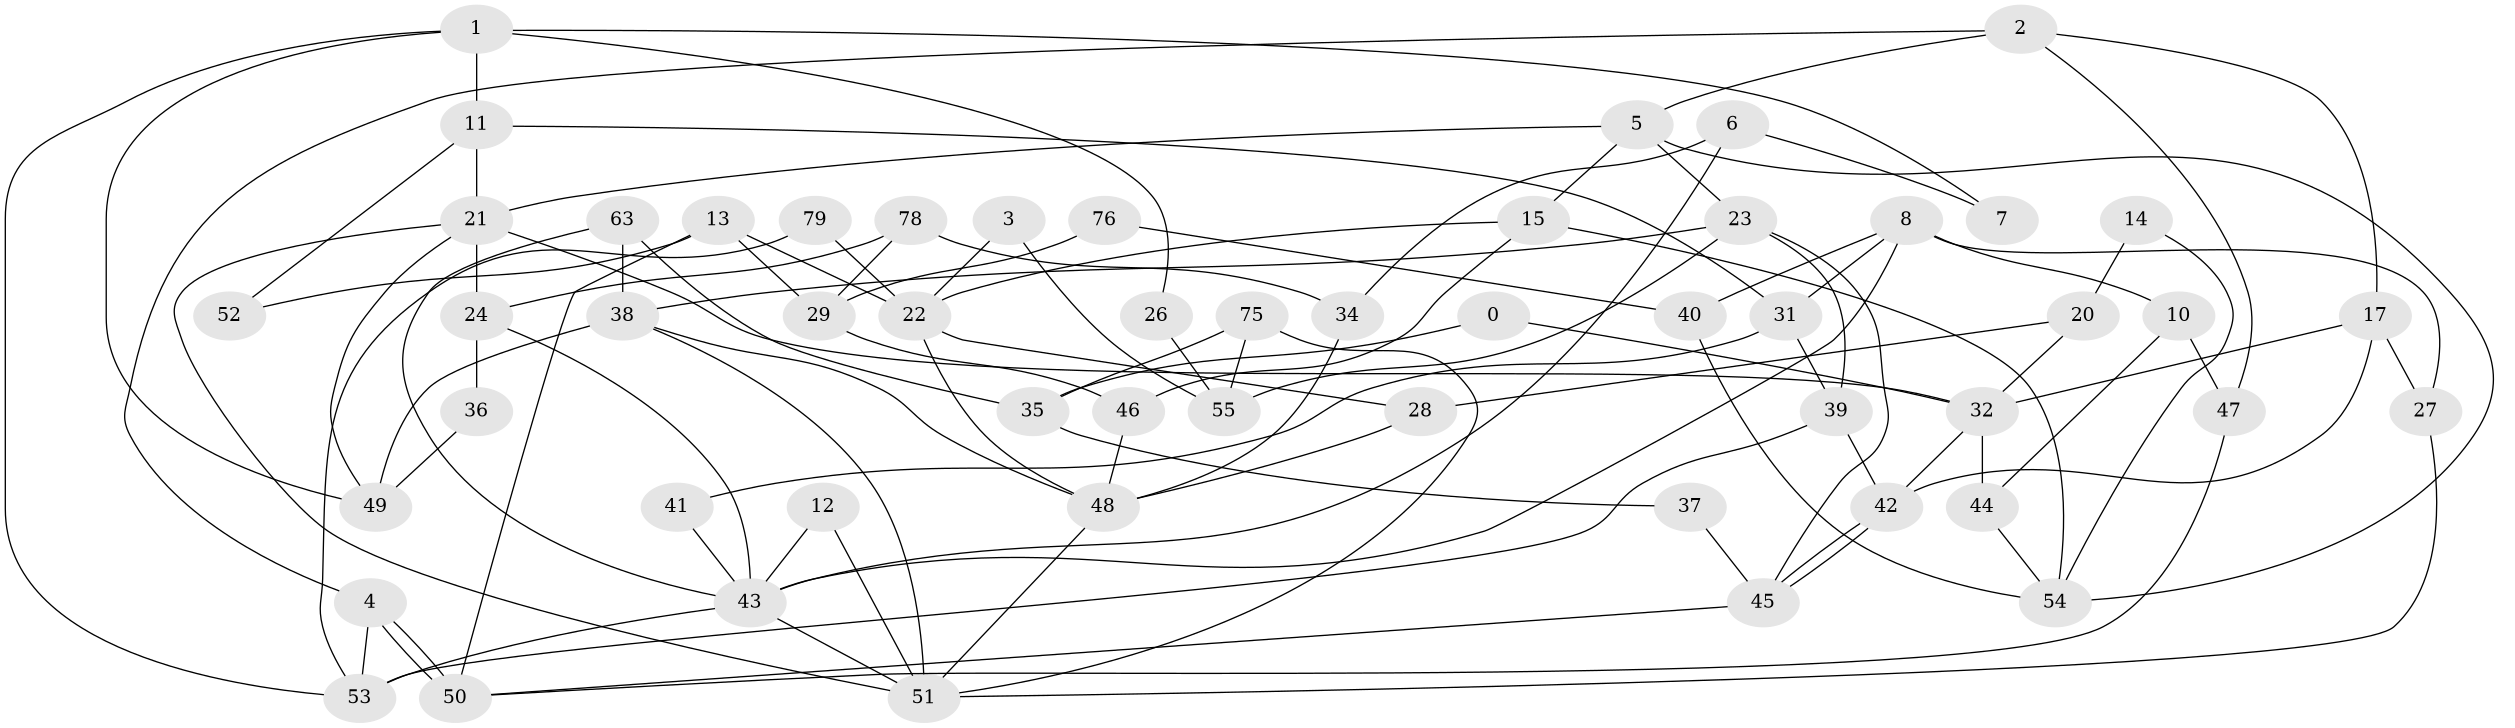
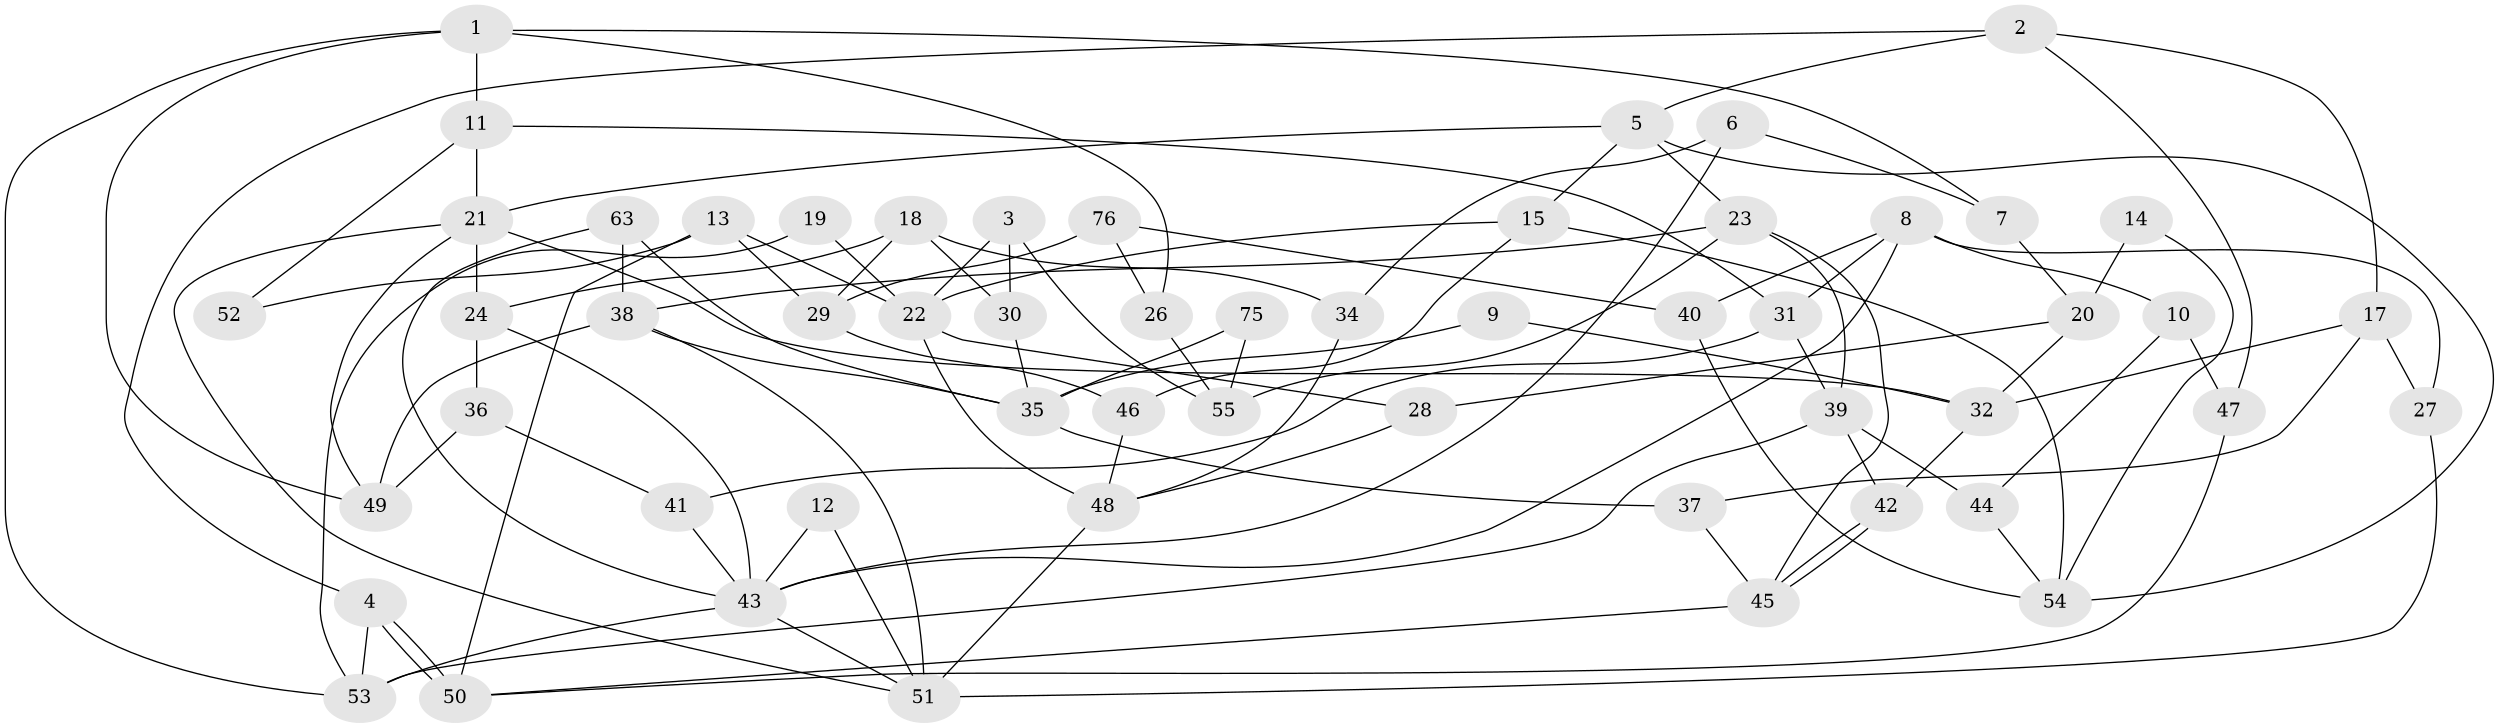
node "79": label "79" -> "19"
node "78": label "78" -> "18"
edge "76" -- "26": added
edge "7" -- "20": added
node "30": added
node "0": label "0" -> "9"
edge "38" -- "48": now "38" -- "35"
edge "36" -- "41": added
edge "32" -- "44": now "39" -- "44"
edge "17" -- "42": now "17" -- "37"
edge "75" -- "51": removed
